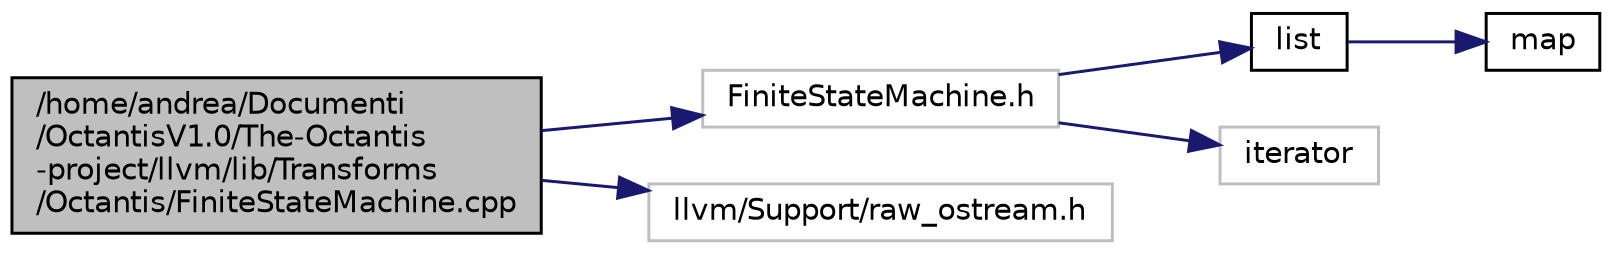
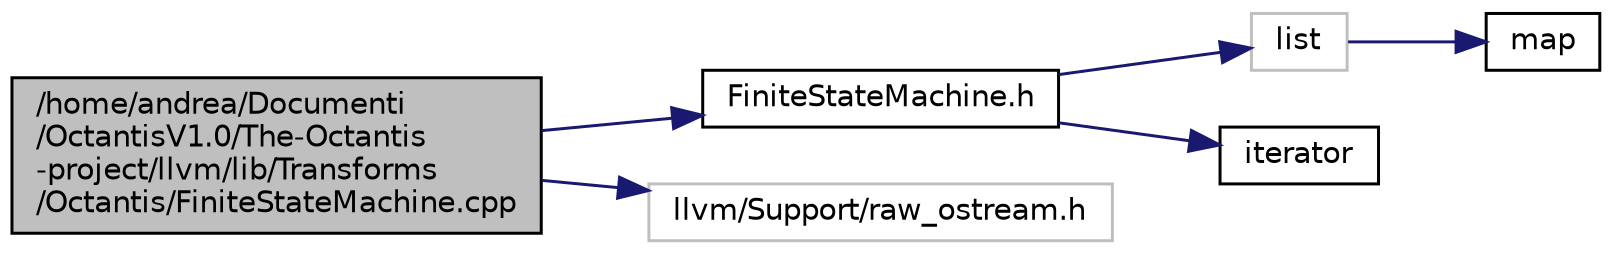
node "list": color black -> grey75
node "FiniteStateMachine.h": color grey75 -> black
node "iterator": color grey75 -> black
